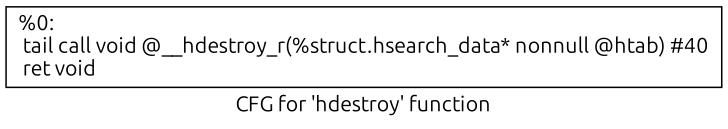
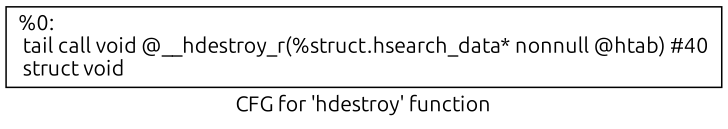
node "%0:": text "ret void" -> "struct void"
